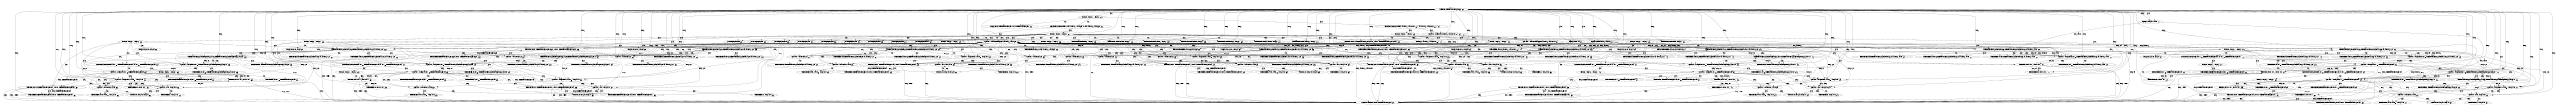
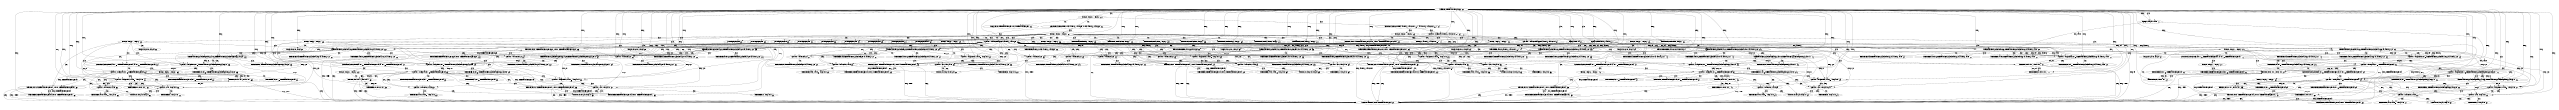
edge "(IDENTIFIER,TIFF_BYTE,<empty>)" -> "(FIELD_IDENTIFIER,tdir_count,tdir_count)": now "(METHOD,TIFFReadDirEntryLong8)" -> "(FIELD_IDENTIFIER,tdir_count,tdir_count)"
